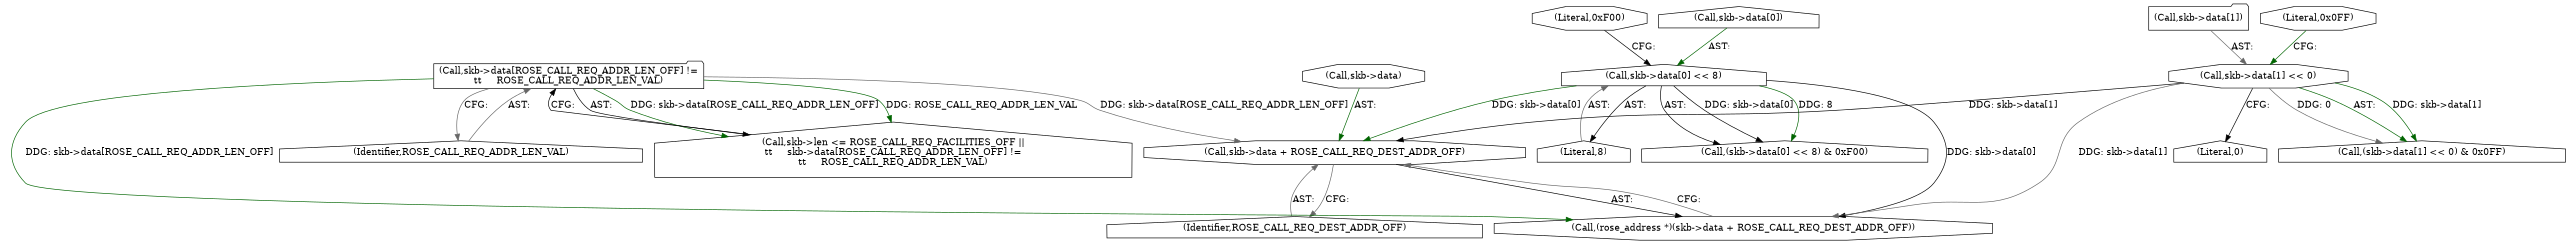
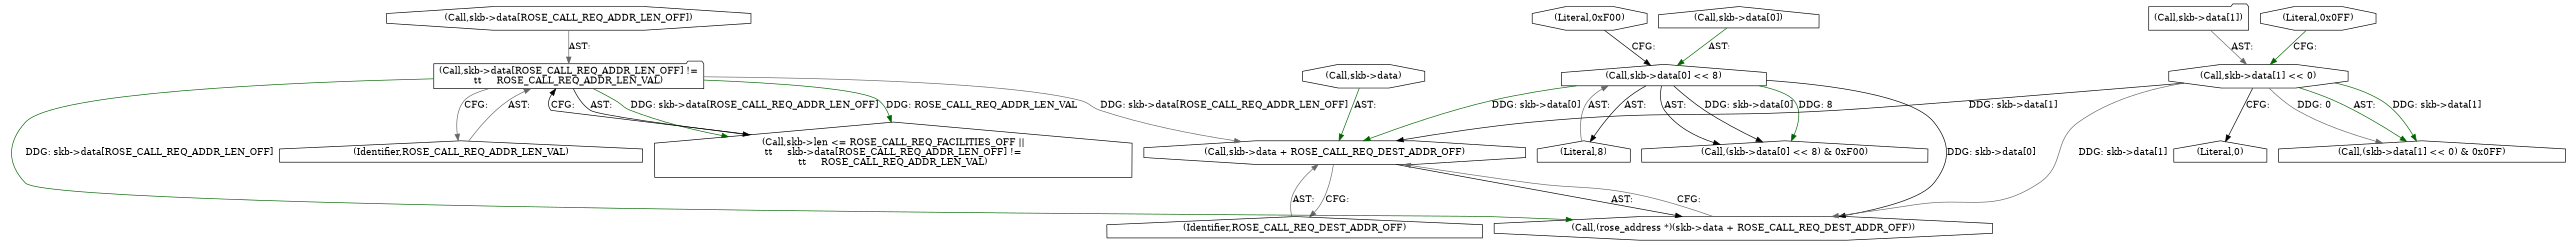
node "(Call,skb->data[ROSE_CALL_REQ_ADDR_LEN_OFF])": added
